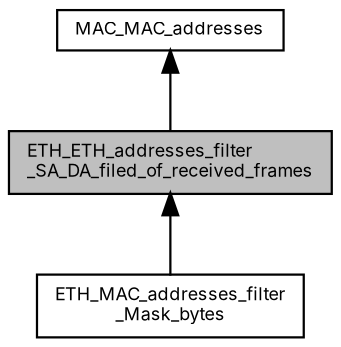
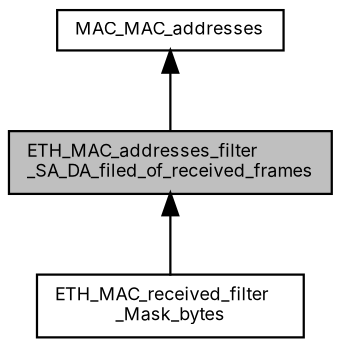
node "ETH_ETH_addresses_filter _SA_DA_filed_of_received_frames": label "ETH_ETH_addresses_filter _SA_DA_filed_of_received_frames" -> "ETH_MAC_addresses_filter _SA_DA_filed_of_received_frames"
node "ETH_MAC_addresses_filter _Mask_bytes": label "ETH_MAC_addresses_filter _Mask_bytes" -> "ETH_MAC_received_filter _Mask_bytes"
